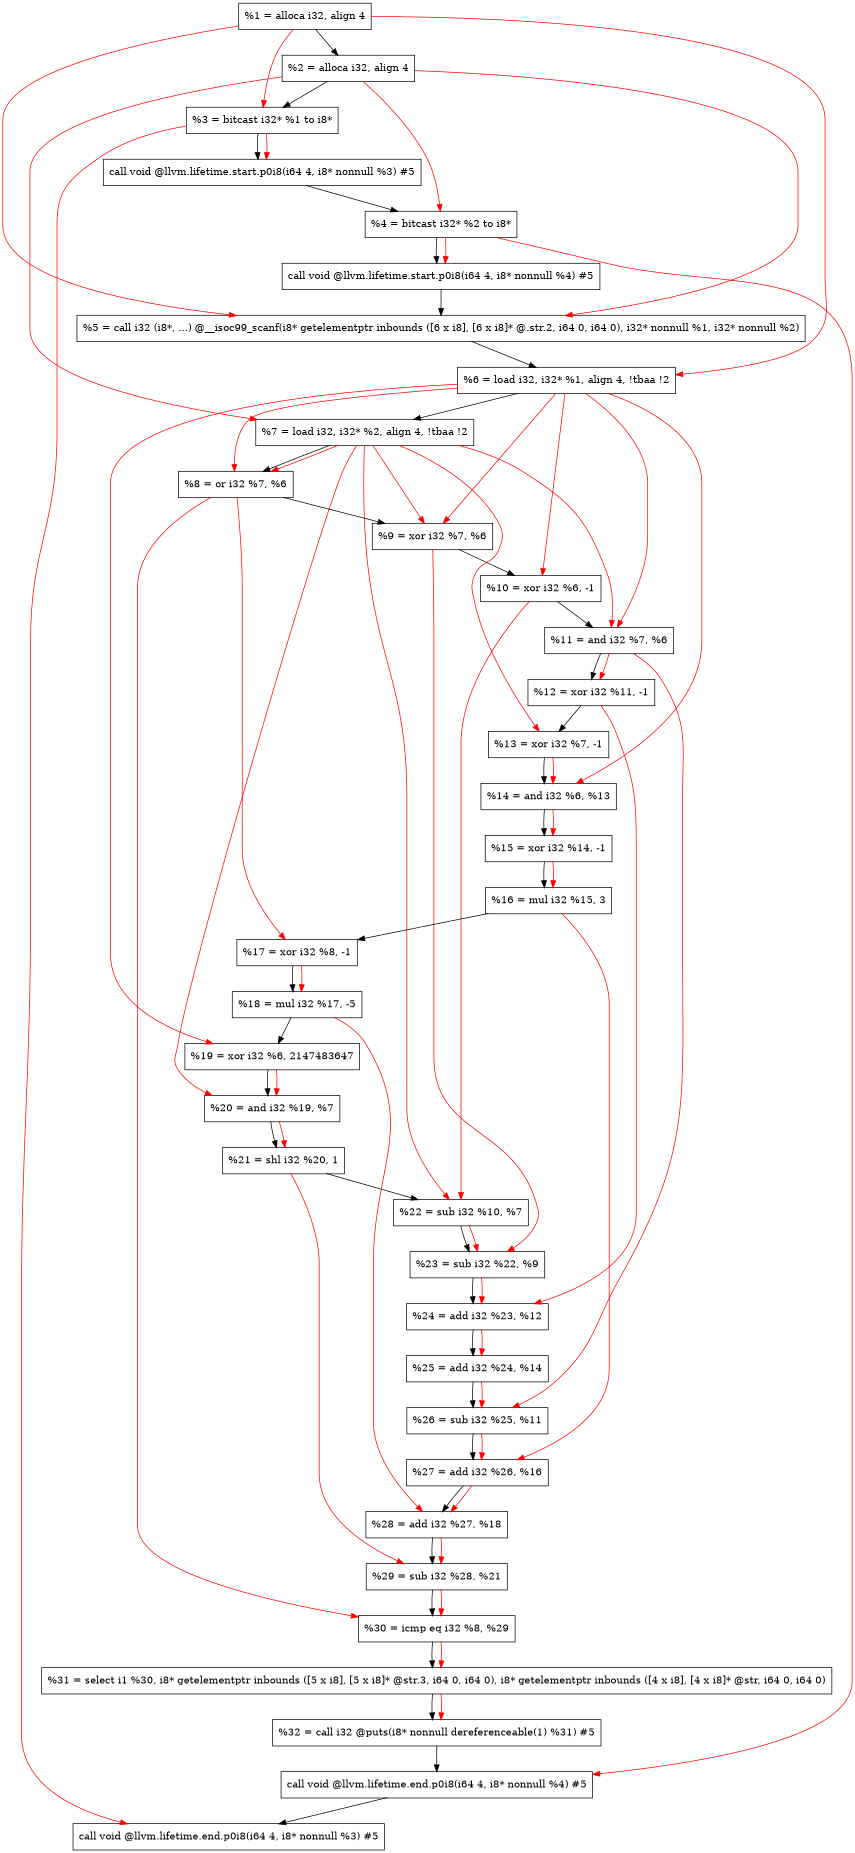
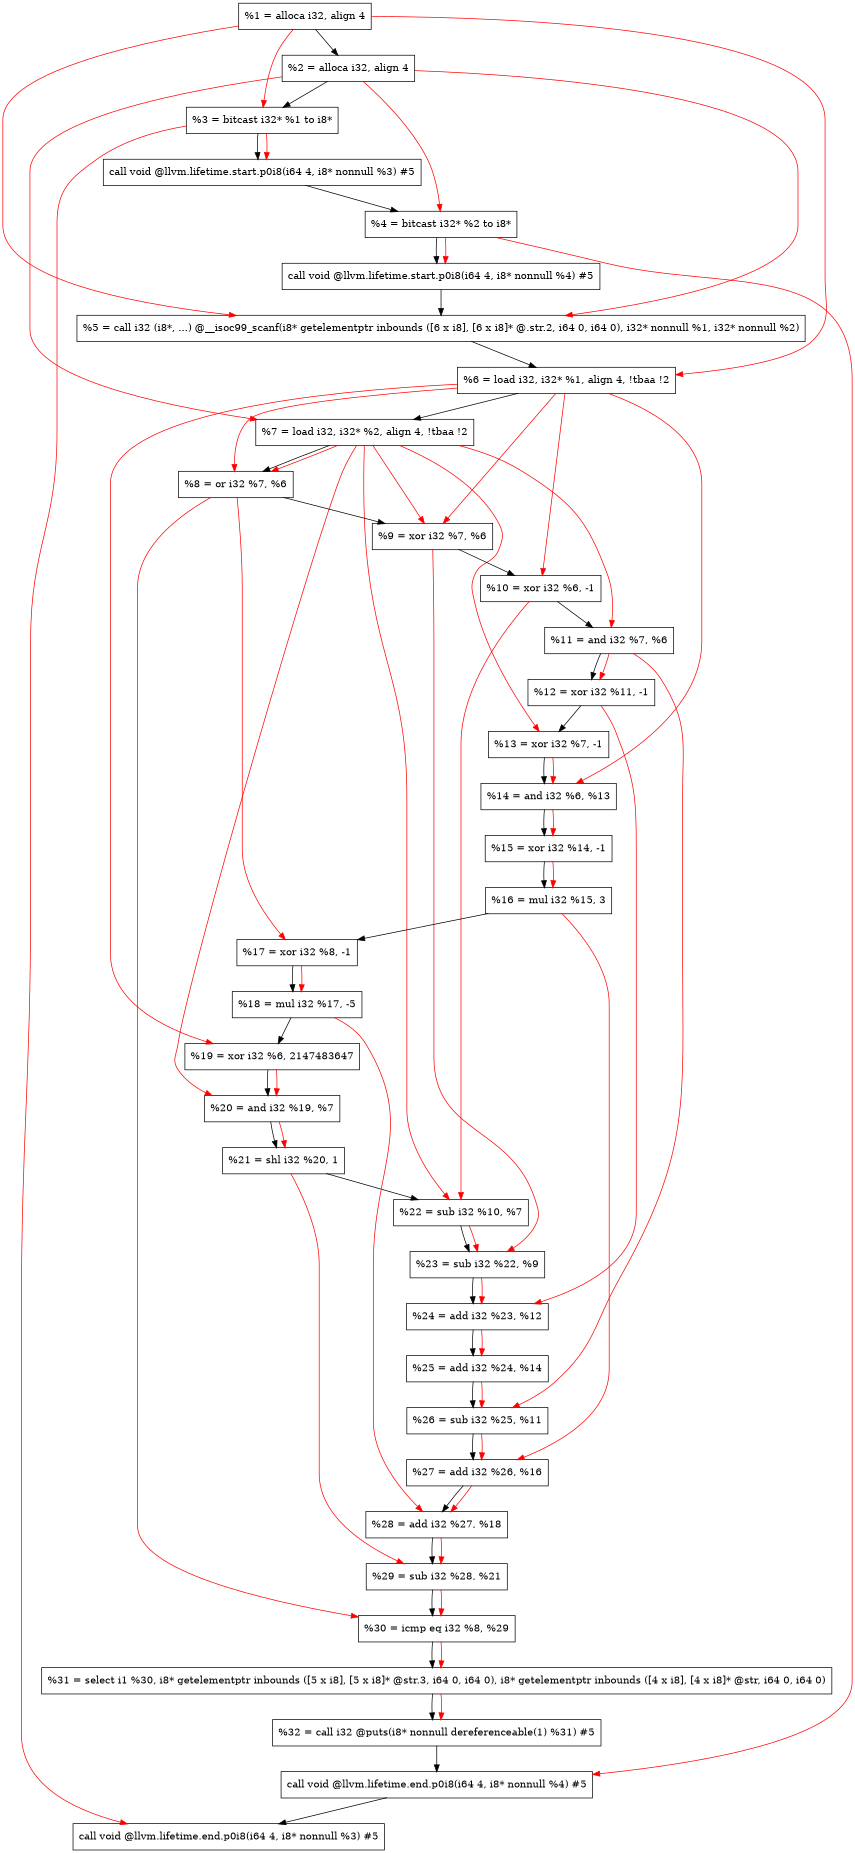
edge "%6 = load i32, i32* %1, align 4, !tbaa !2" -> "%11 = and i32 %7, %6": removed
